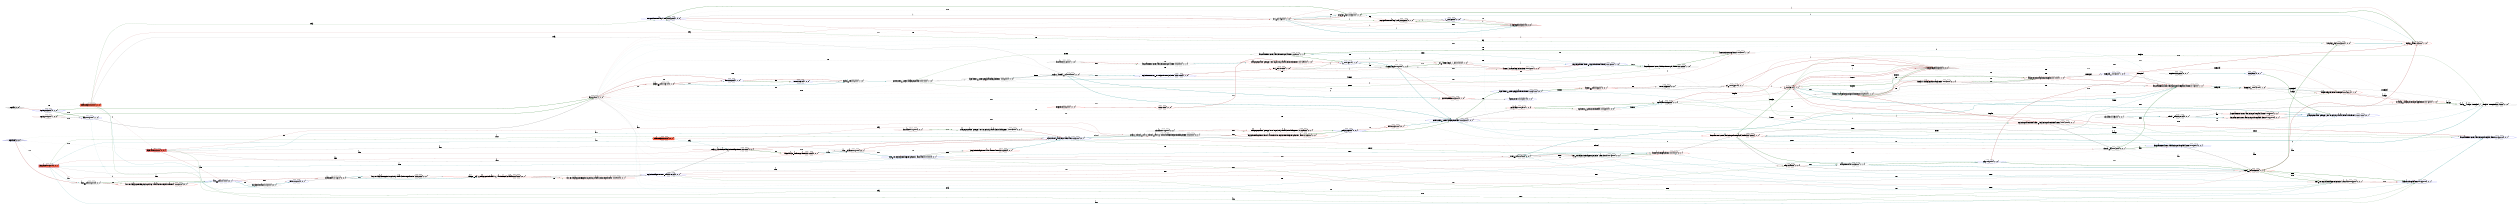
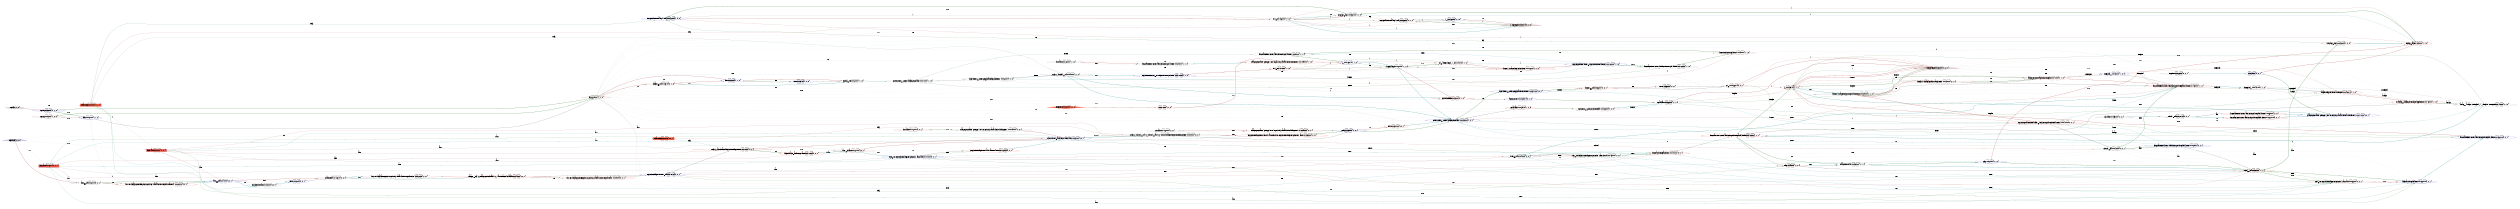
edge "i++@@@58@@@['0', '1', '0']" -> "event == null@@@44@@@['0', '0', '1']": now "unbound != null@@@42@@@['0', '0', '1']" -> "event == null@@@44@@@['0', '0', '1']"
edge "event == null@@@52@@@['1', '1', '1']" -> "expiring = false@@@54@@@['1', '1', '0']": now "@@@69@@@['0', '0', '1']" -> "expiring = false@@@54@@@['1', '1', '0']"
edge "setValid(false)@@@34@@@['1', '0', '0']" -> "setValid(false)@@@36@@@['1', '1', '0']": now "accessCount.set(0)@@@34@@@['0', '1', '0']" -> "setValid(false)@@@36@@@['1', '1', '0']"
node "Exception e@@@26@@@['1', '1', '0']": fillcolor white -> tomato
